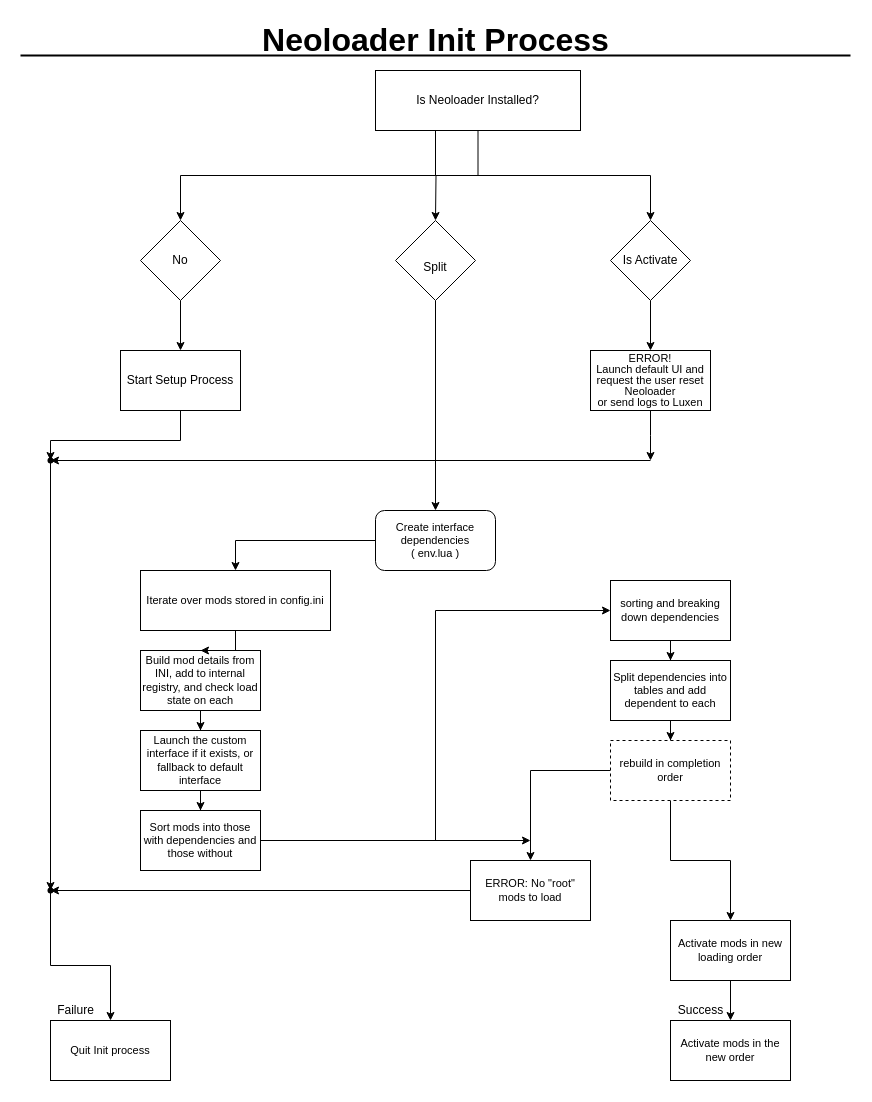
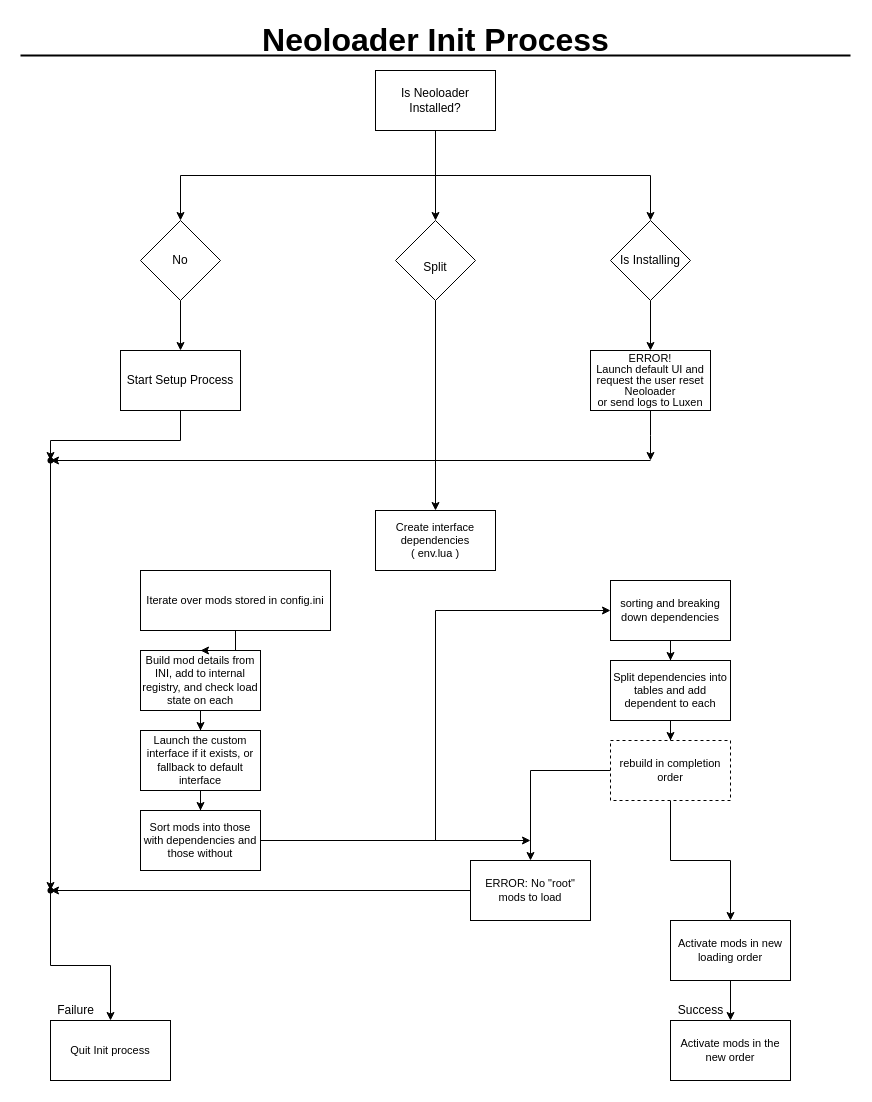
node "Is Neoloader Installed?": size 205x60 -> 120x60
node "Is Activate": label "Is Activate" -> "Is Installing"
edge "Create interface dependencies ( env.lua )" -> "Iterate over mods stored in config.ini": removed
node "Create interface dependencies ( env.lua )": shape rounded rectangle -> rectangle
